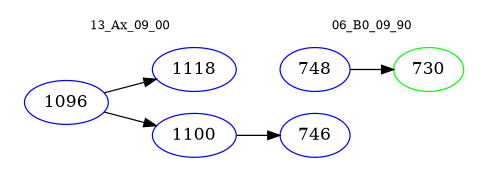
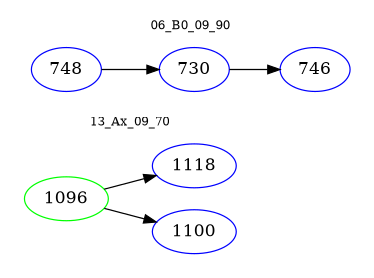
cluster "13_Ax_09_00": label "13_Ax_09_00" -> "13_Ax_09_70"
node "730": color green -> blue
node "1096": color blue -> green
edge "1100" -> "746": now "730" -> "746"
